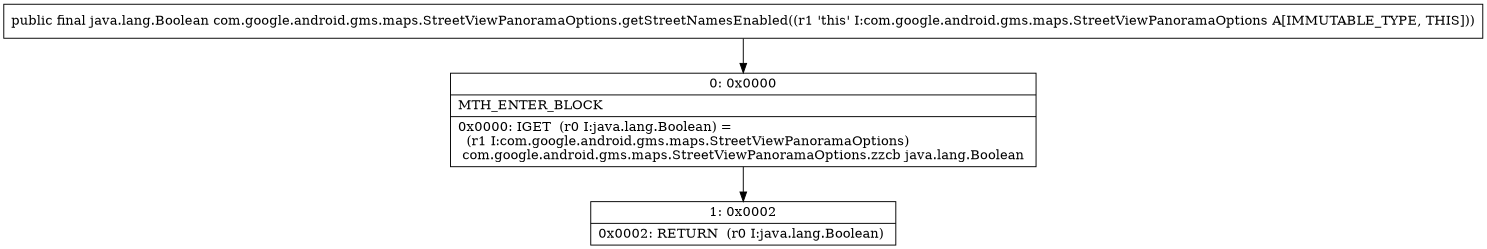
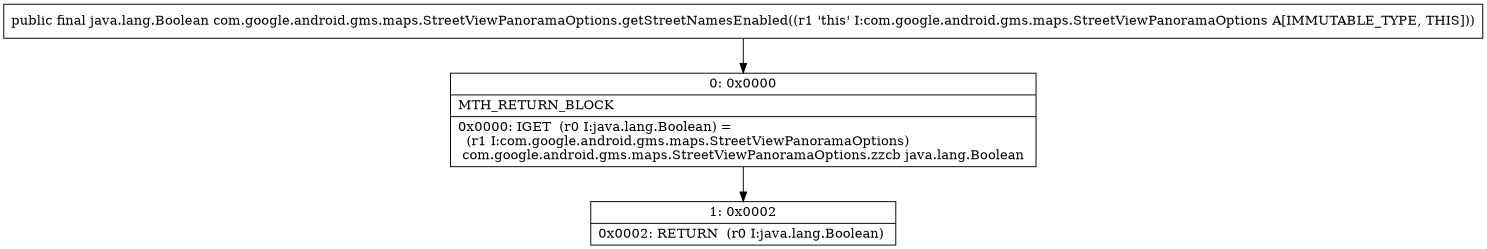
node "0: 0x0000": text "MTH_ENTER_BLOCK" -> "MTH_RETURN_BLOCK"
